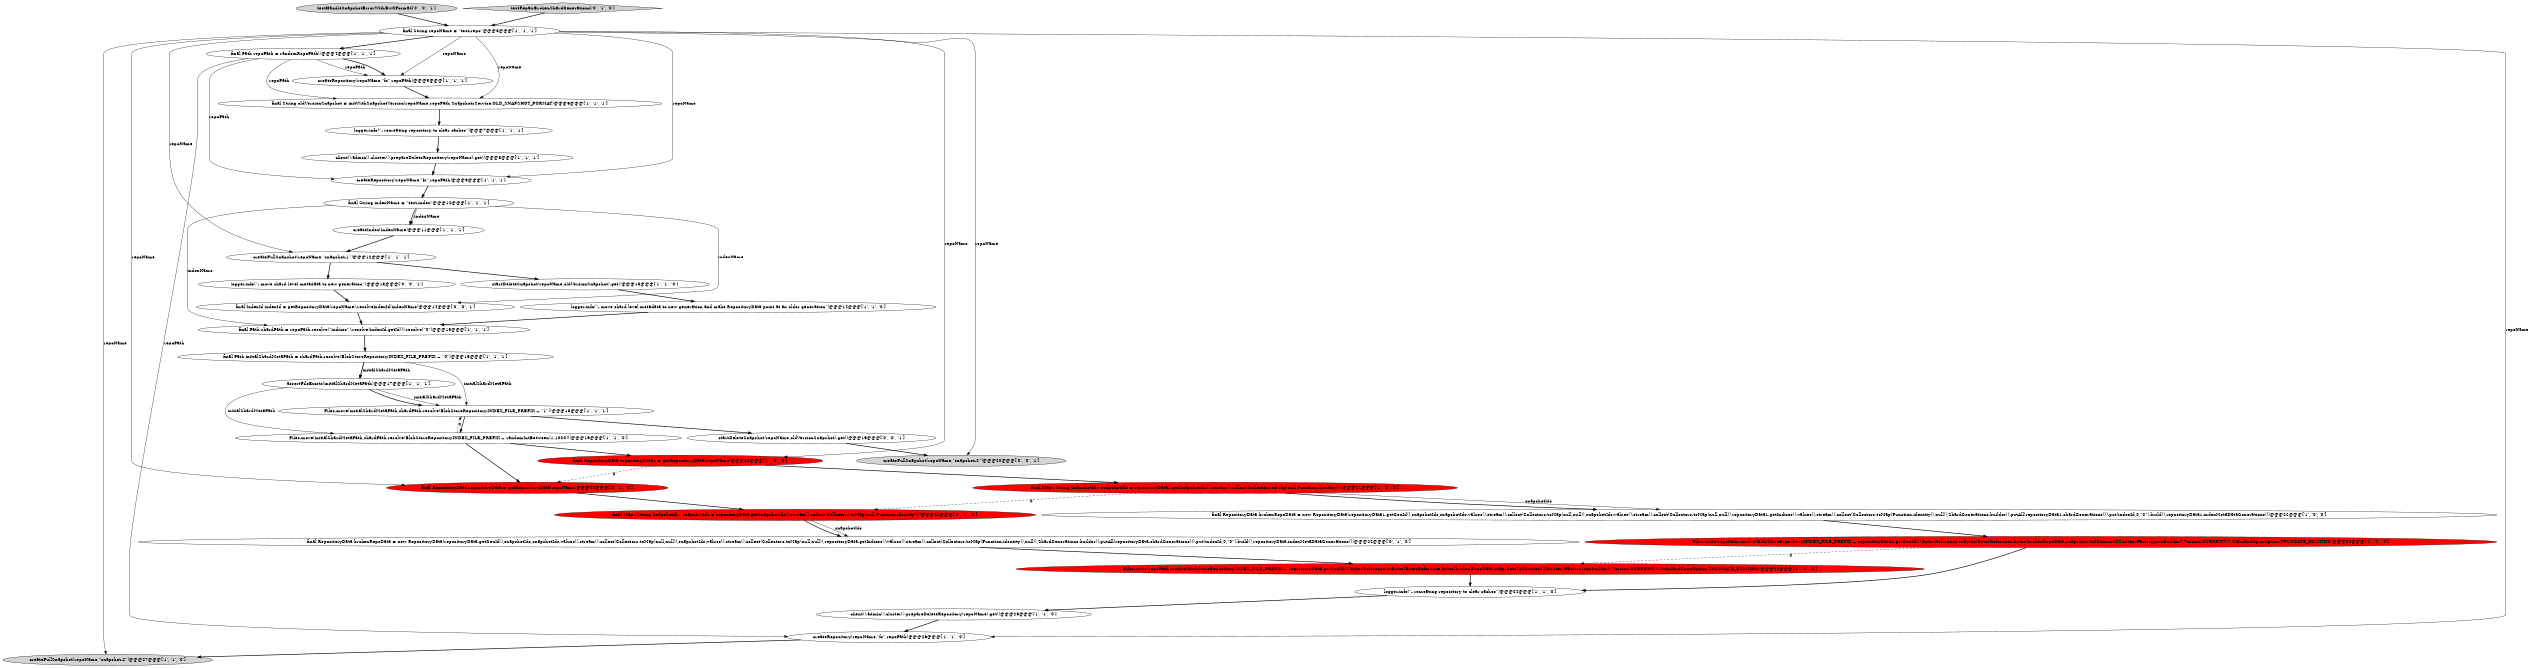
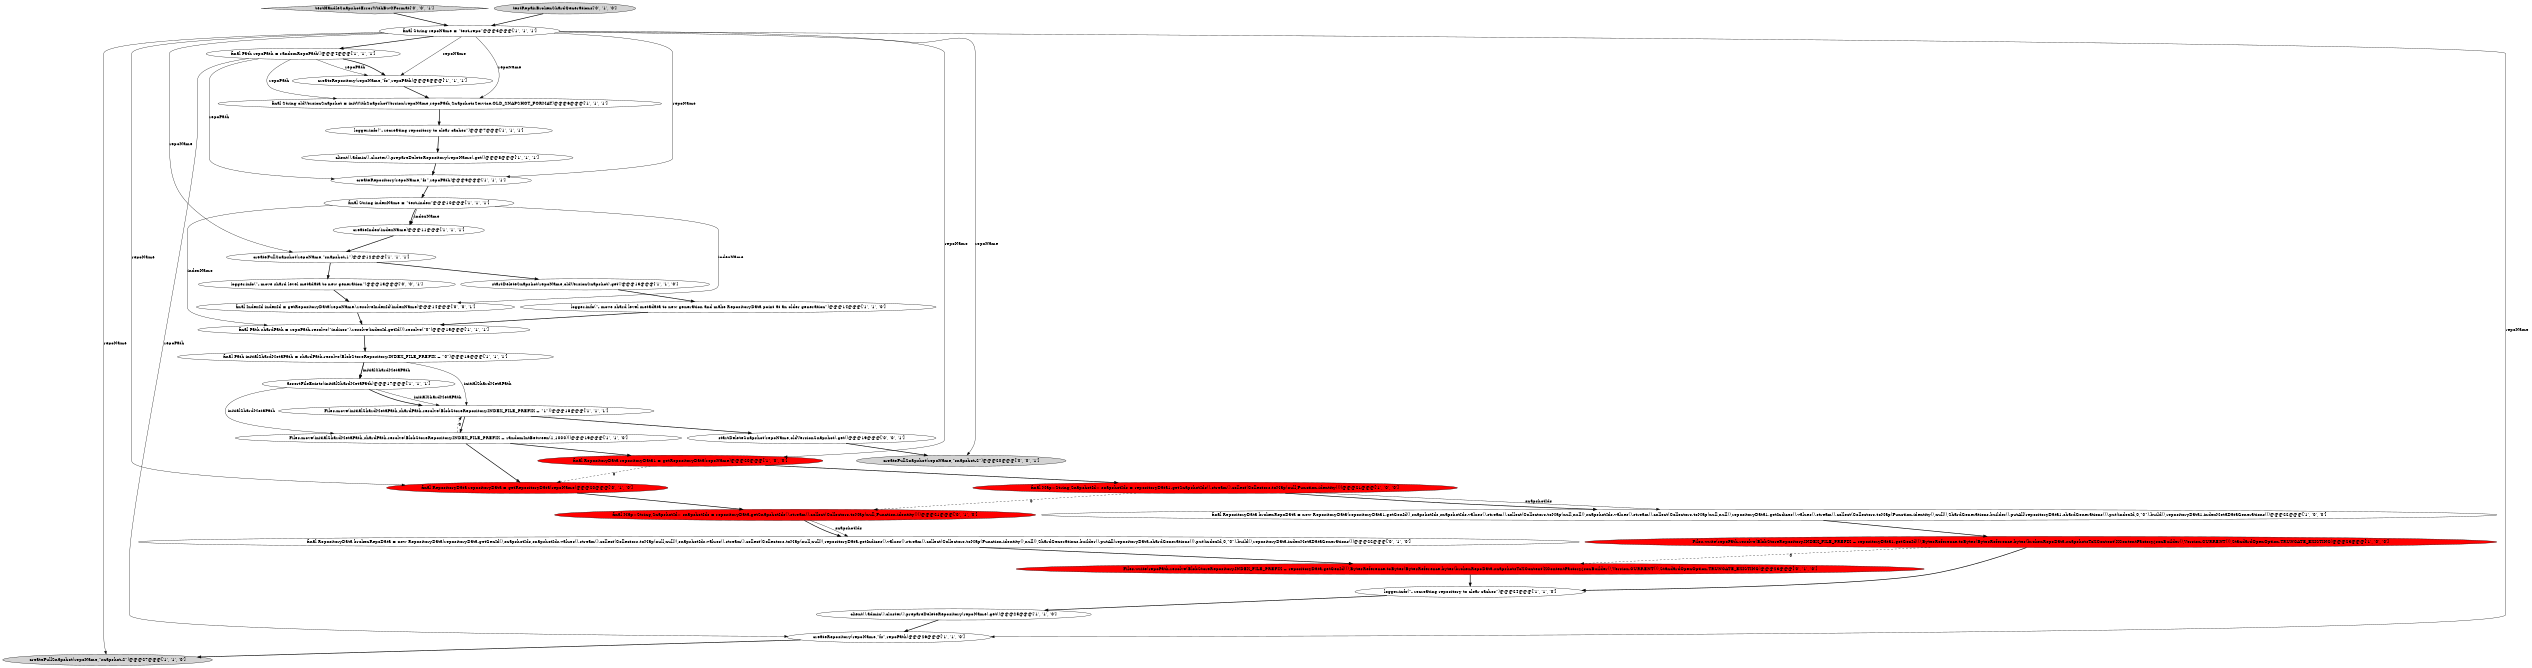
node "testHandleSnapshotErrorWithBwCFormat['0', '0', '1']": shape ellipse -> diamond
node "testRepairBrokenShardGenerations['0', '1', '0']": shape diamond -> ellipse
